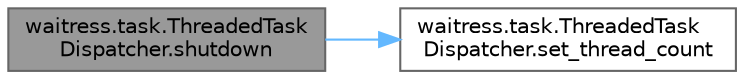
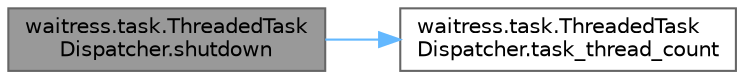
node "waitress.task.ThreadedTask Dispatcher.set_thread_count": label "waitress.task.ThreadedTask Dispatcher.set_thread_count" -> "waitress.task.ThreadedTask Dispatcher.task_thread_count"
